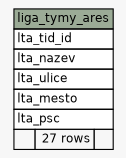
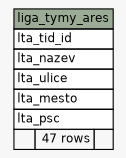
node "liga_tymy_ares": text "27 rows" -> "47 rows"
